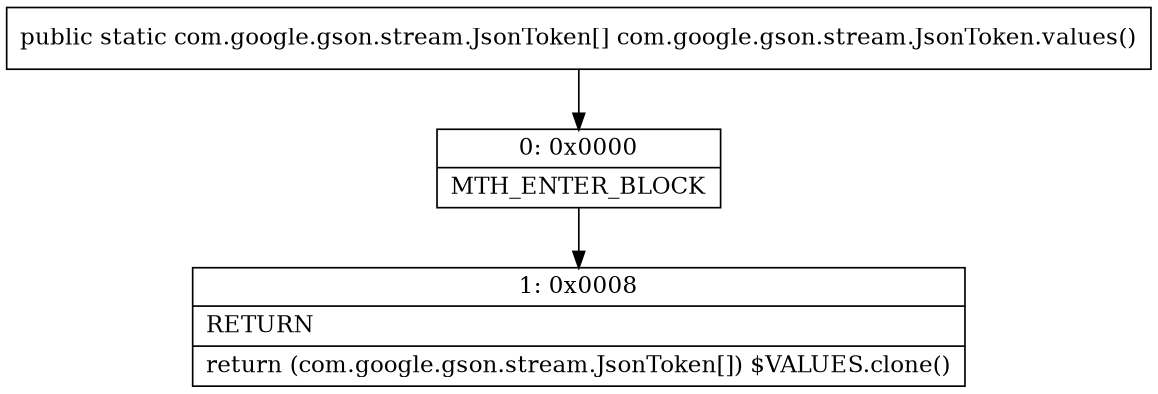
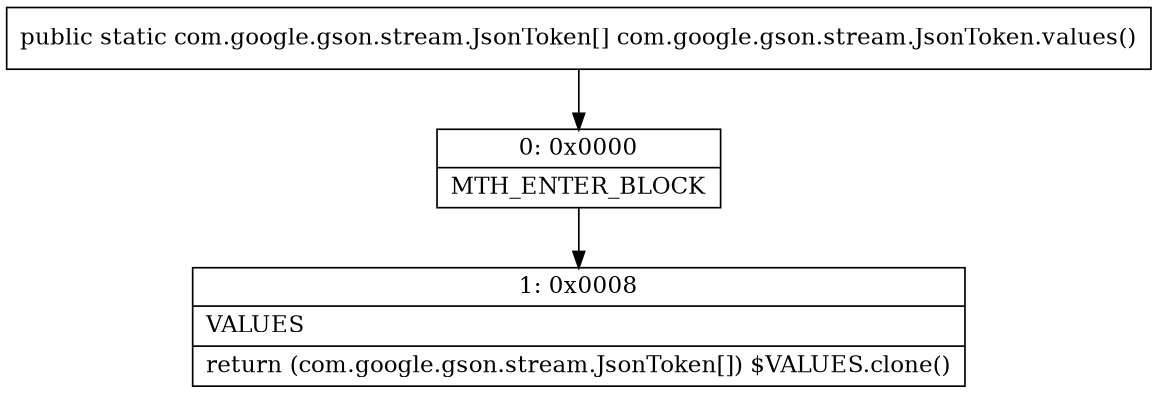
node "1: 0x0008": text "RETURN" -> "VALUES"
